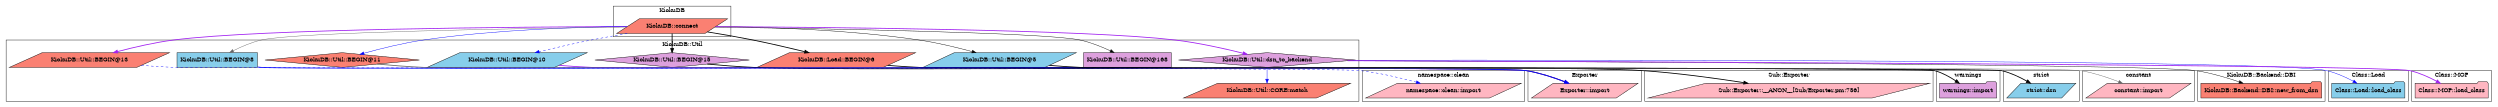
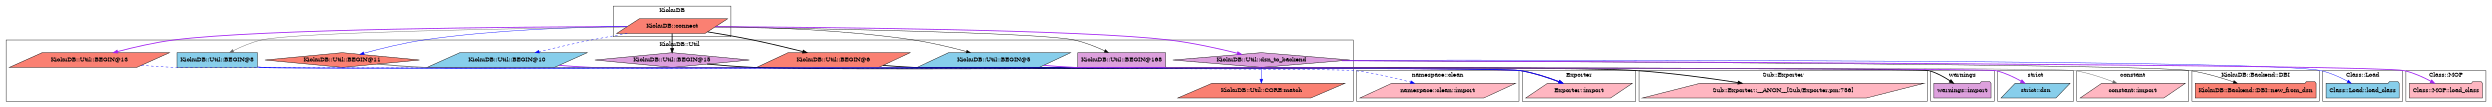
node "KiokuDB::Load::BEGIN@6": label "KiokuDB::Load::BEGIN@6" -> "KiokuDB::Util::BEGIN@6"
edge "KiokuDB::Util::BEGIN@5" -> "strict::dsn": color black -> purple
